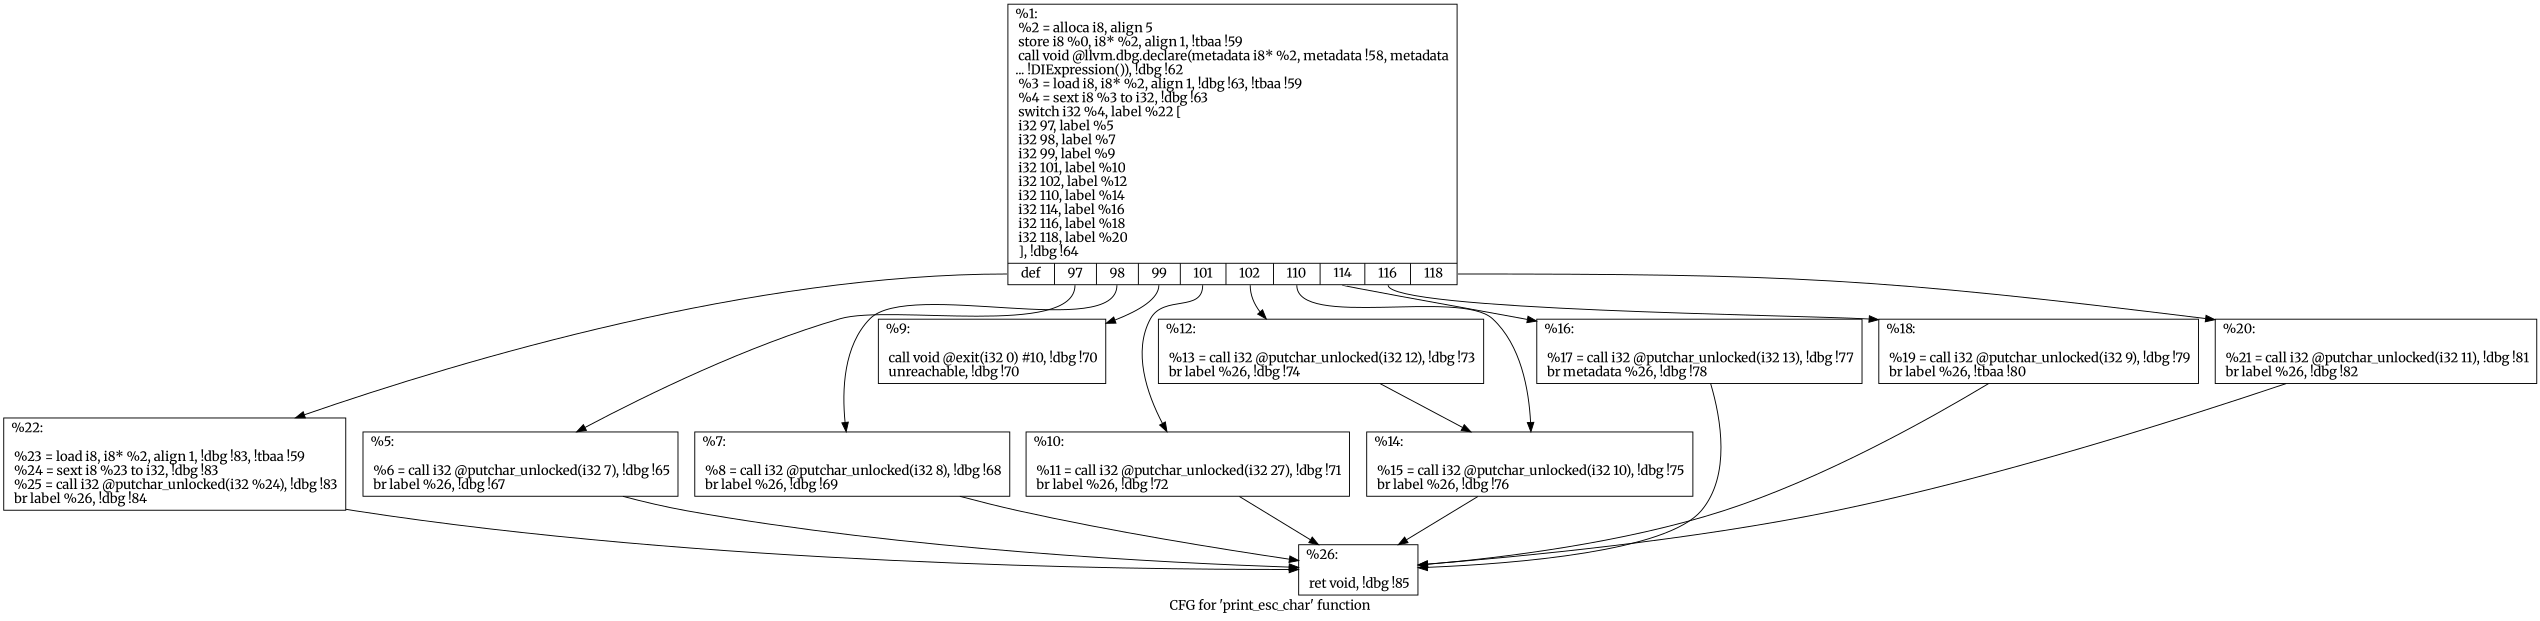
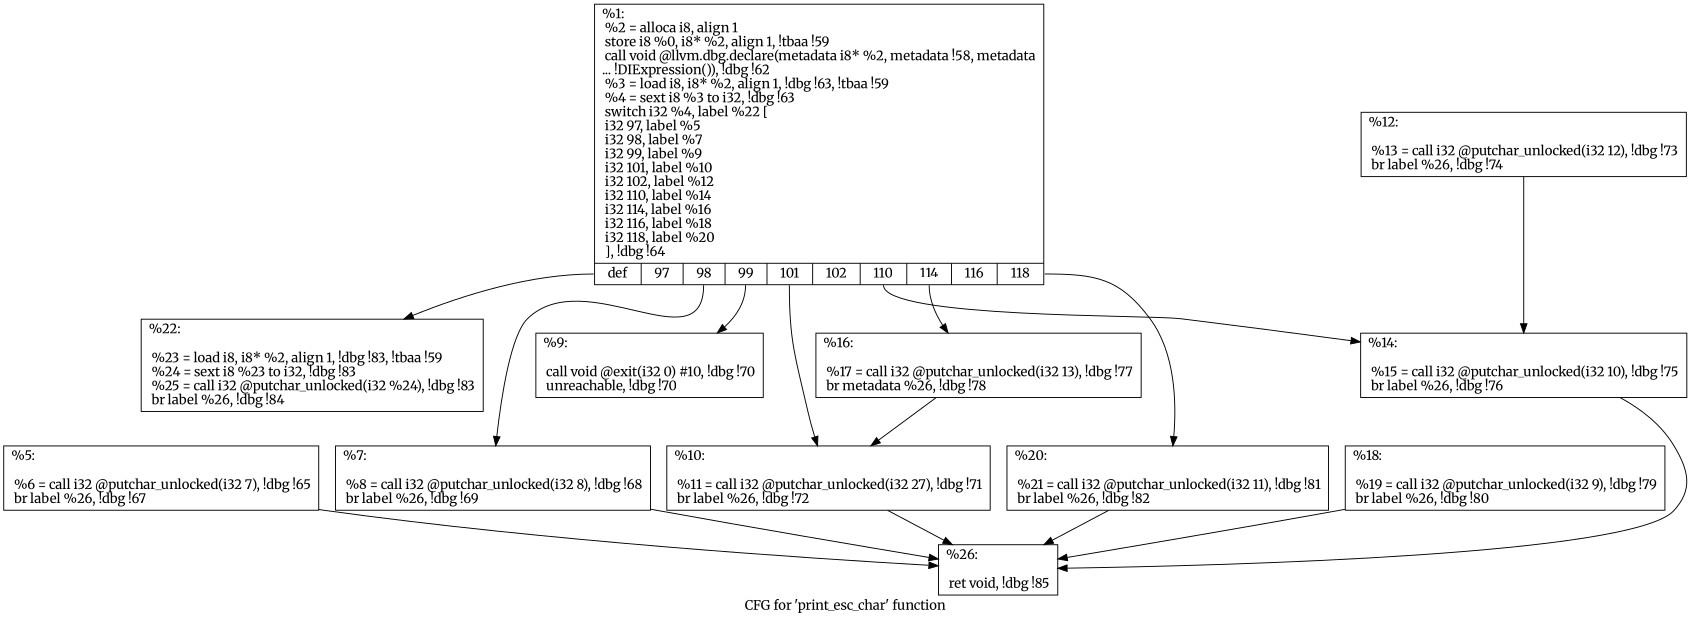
node "%1:": text "%2 = alloca i8, align 5" -> "%2 = alloca i8, align 1"
edge "%1:" -> "%12:": removed
edge "%1:" -> "%18:": removed
edge "%1:" -> "%5:": removed
node "%18:": text "br label %26, !tbaa !80" -> "br label %26, !dbg !80"
edge "%16:" -> "%26:": now "%16:" -> "%10:"
edge "%22:" -> "%26:": removed
